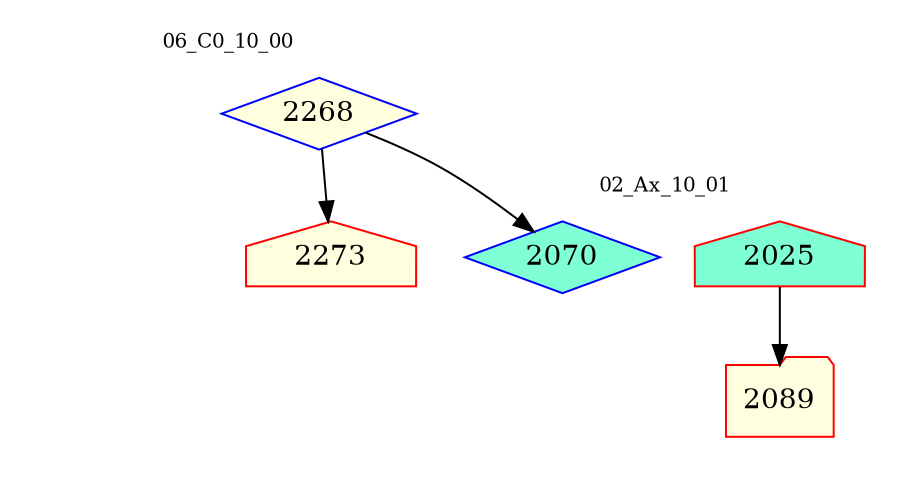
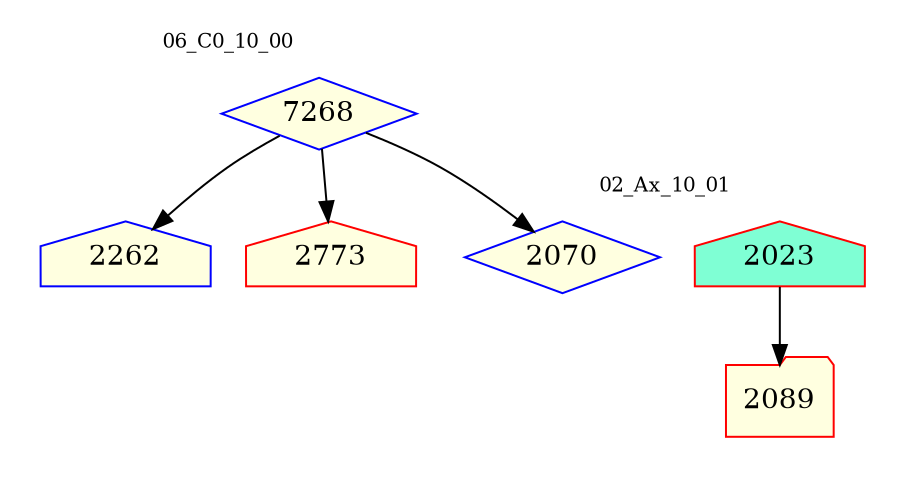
node "2268": label "2268" -> "7268"
node "2262": added
node "2273": label "2273" -> "2773"
node "2070": fillcolor aquamarine -> lightyellow
node "2025": label "2025" -> "2023"
